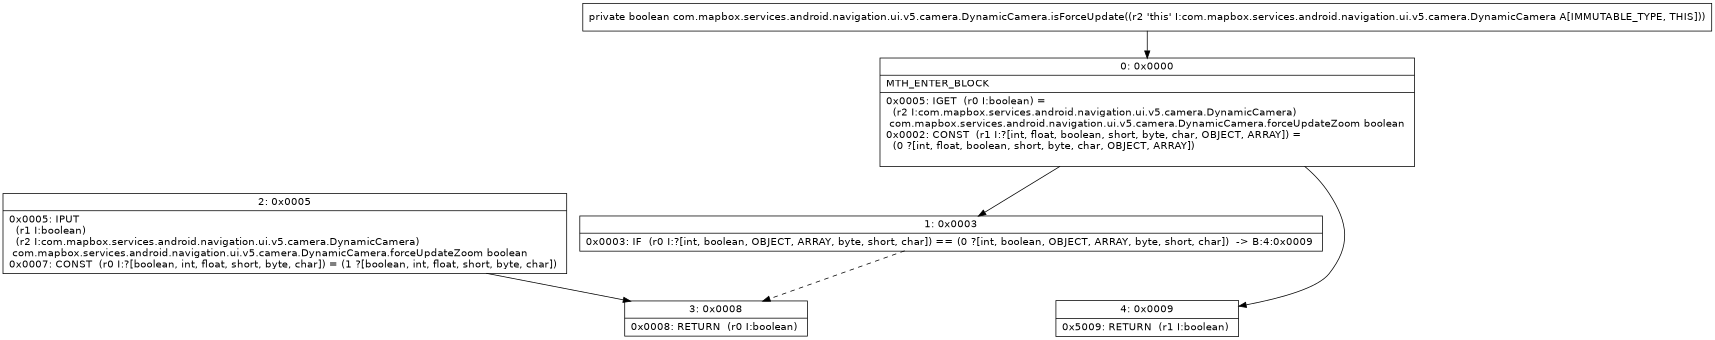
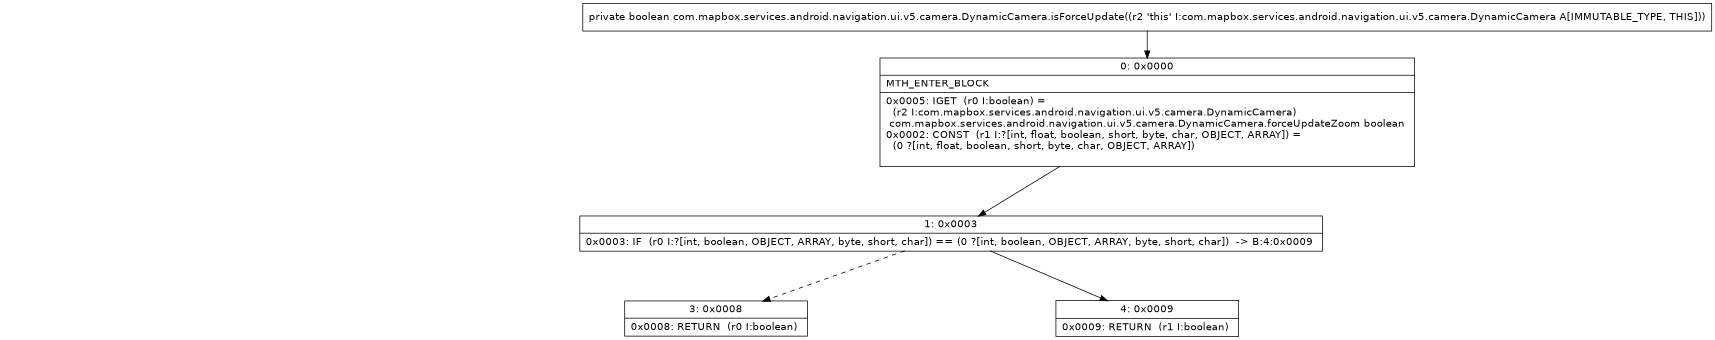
node "2: 0x0005": removed
edge "0: 0x0000" -> "4: 0x0009": now "1: 0x0003" -> "4: 0x0009"
node "4: 0x0009": text "0x5009: RETURN  (r1 I:boolean)" -> "0x0009: RETURN  (r1 I:boolean)"
